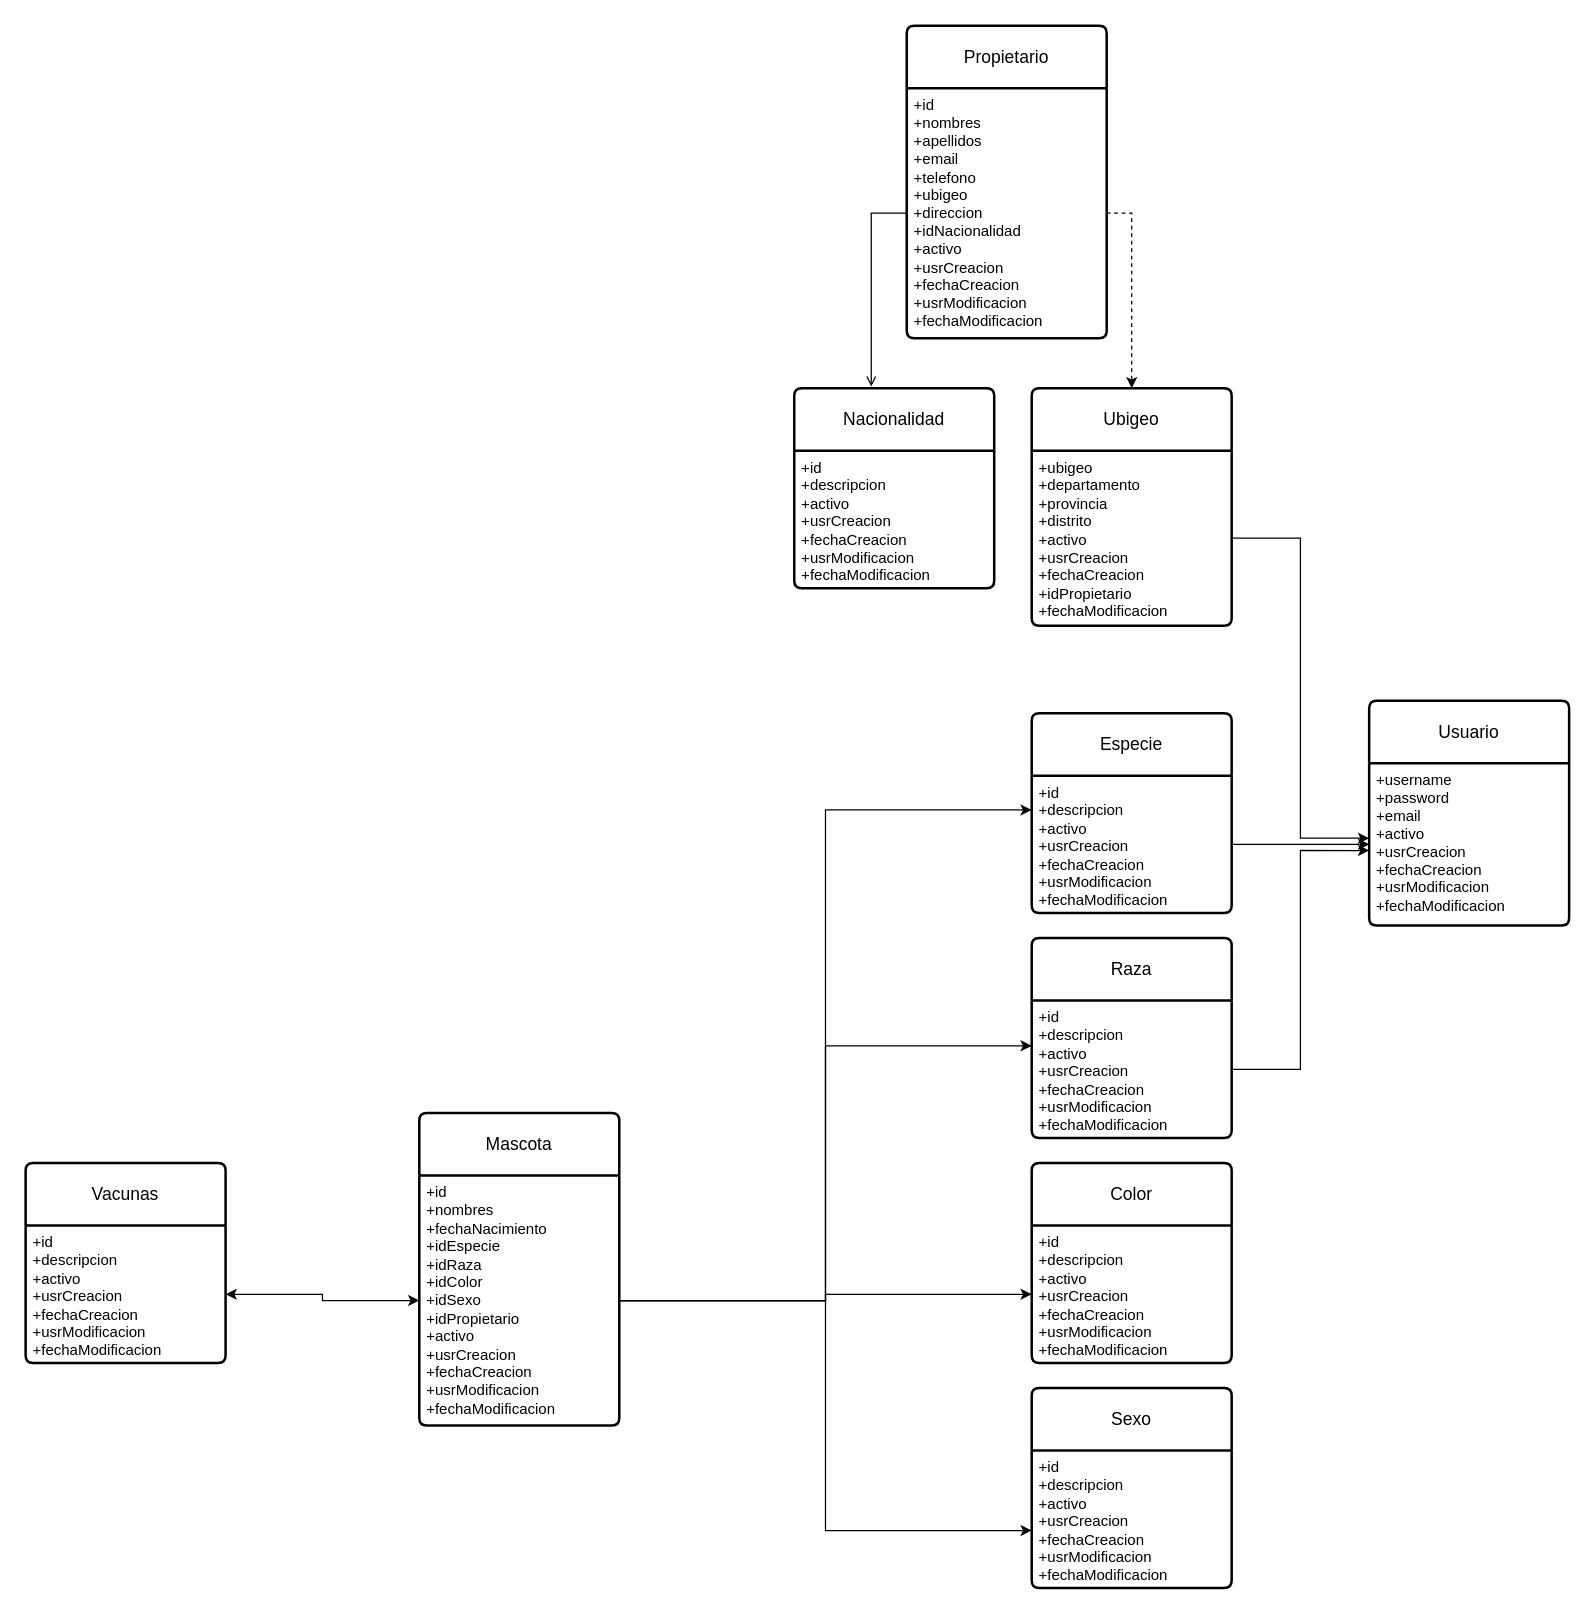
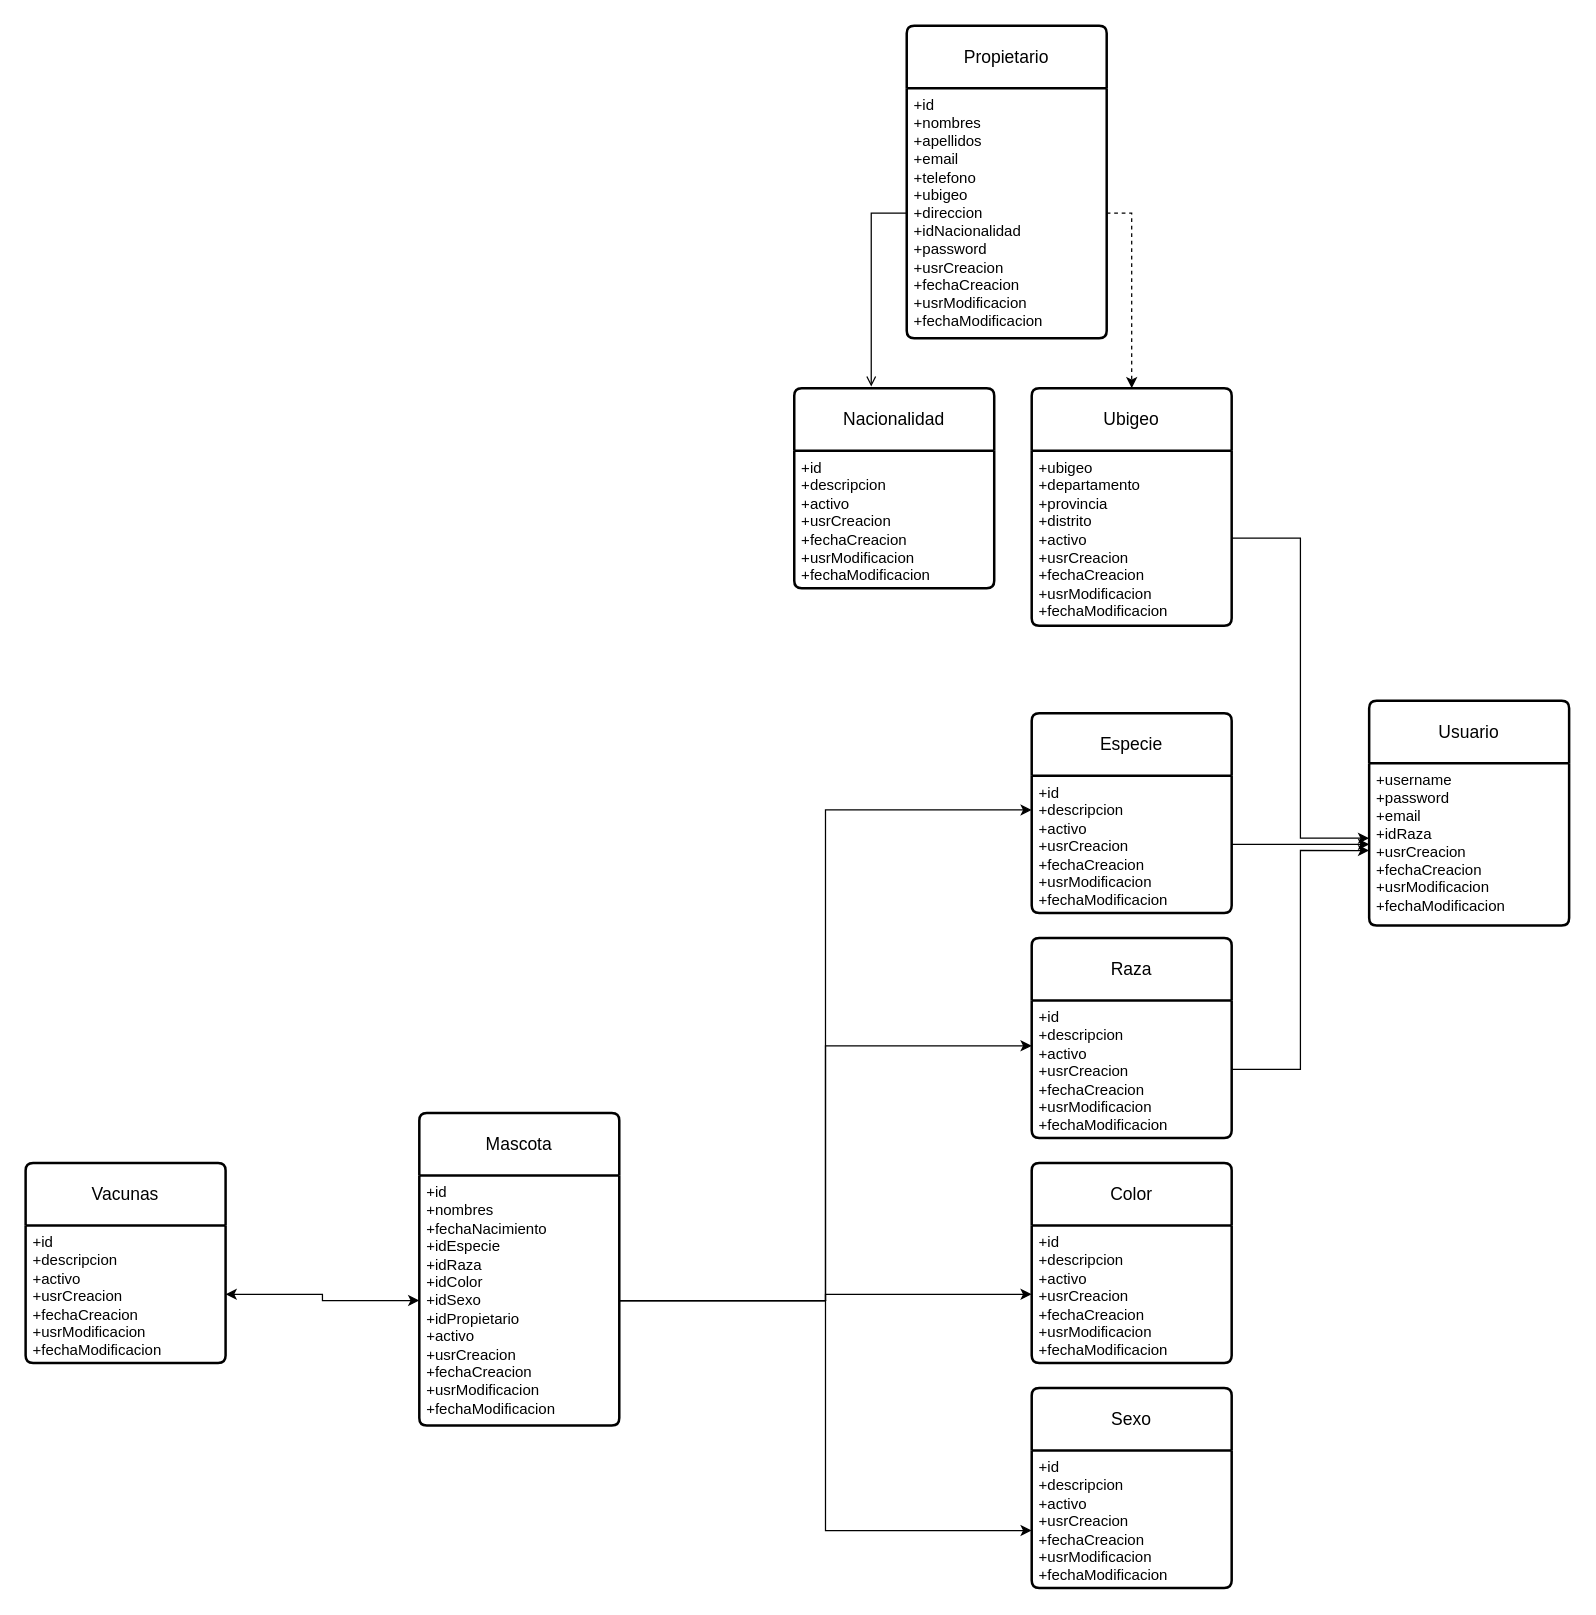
node "+id +nombres +apellidos +email +telefono +ubigeo +direccion +idNacionalidad +activo +usrCreacion +fechaCreacion +usrModificacion +fechaModificacion": label "+id +nombres +apellidos +email +telefono +ubigeo +direccion +idNacionalidad +activo +usrCreacion +fechaCreacion +usrModificacion +fechaModificacion" -> "+id +nombres +apellidos +email +telefono +ubigeo +direccion +idNacionalidad +password +usrCreacion +fechaCreacion +usrModificacion +fechaModificacion"
node "+ubigeo +departamento +provincia +distrito +activo +usrCreacion +fechaCreacion +idPropietario +fechaModificacion": label "+ubigeo +departamento +provincia +distrito +activo +usrCreacion +fechaCreacion +idPropietario +fechaModificacion" -> "+ubigeo +departamento +provincia +distrito +activo +usrCreacion +fechaCreacion +usrModificacion +fechaModificacion"
node "+username +password +email +activo +usrCreacion +fechaCreacion +usrModificacion +fechaModificacion": label "+username +password +email +activo +usrCreacion +fechaCreacion +usrModificacion +fechaModificacion" -> "+username +password +email +idRaza +usrCreacion +fechaCreacion +usrModificacion +fechaModificacion"
